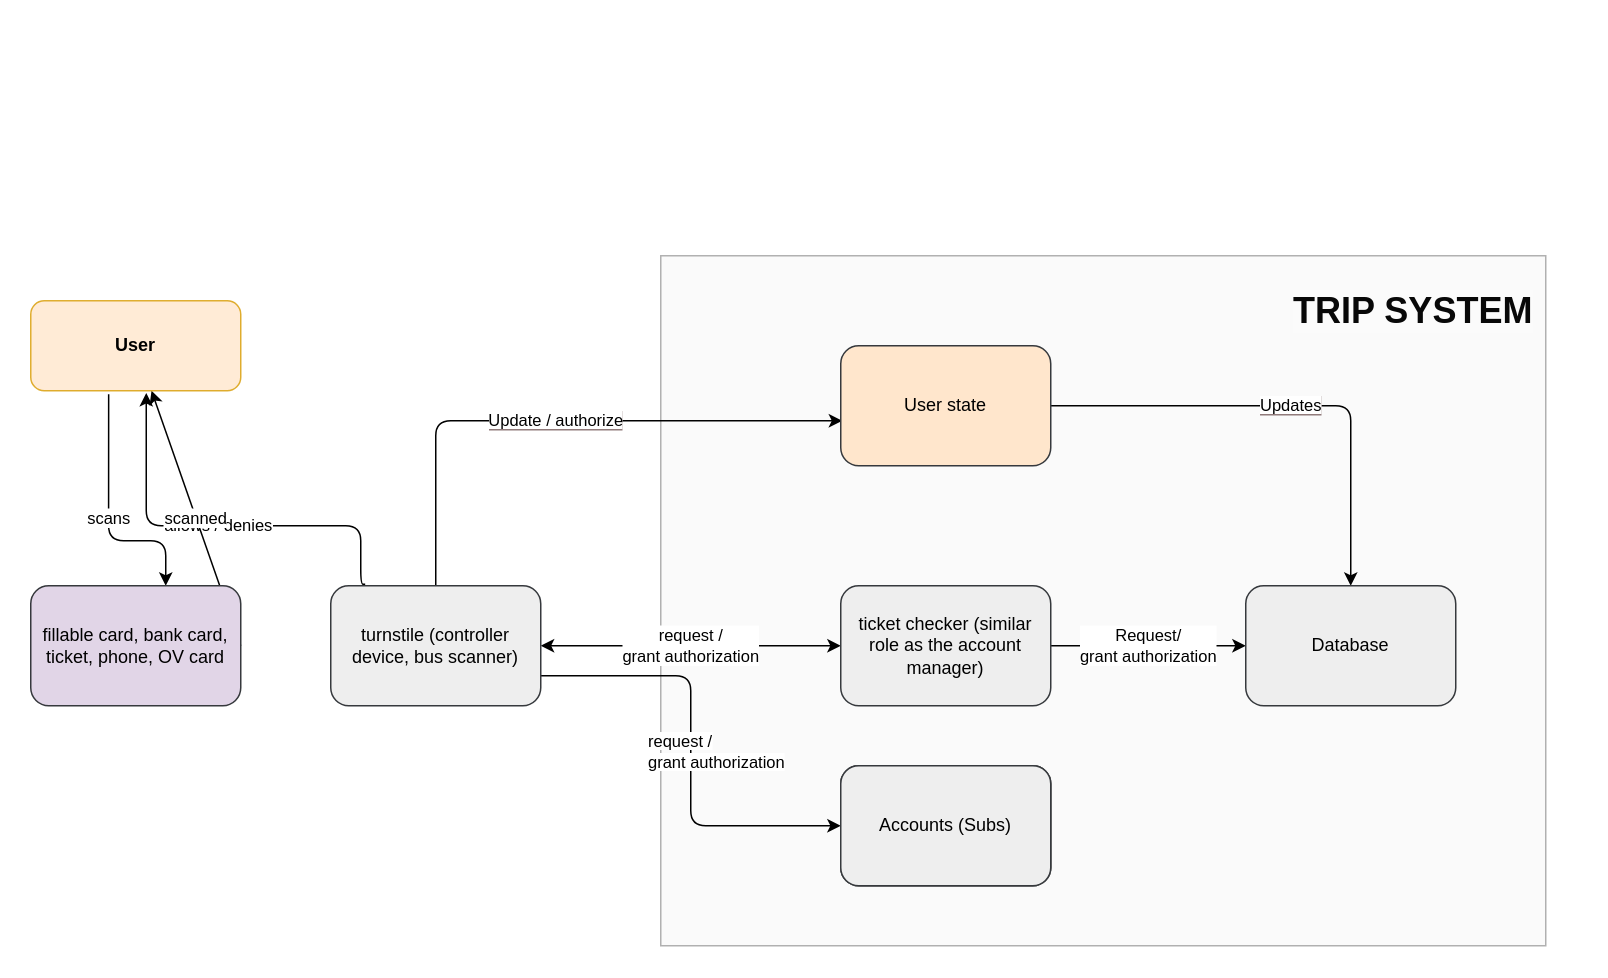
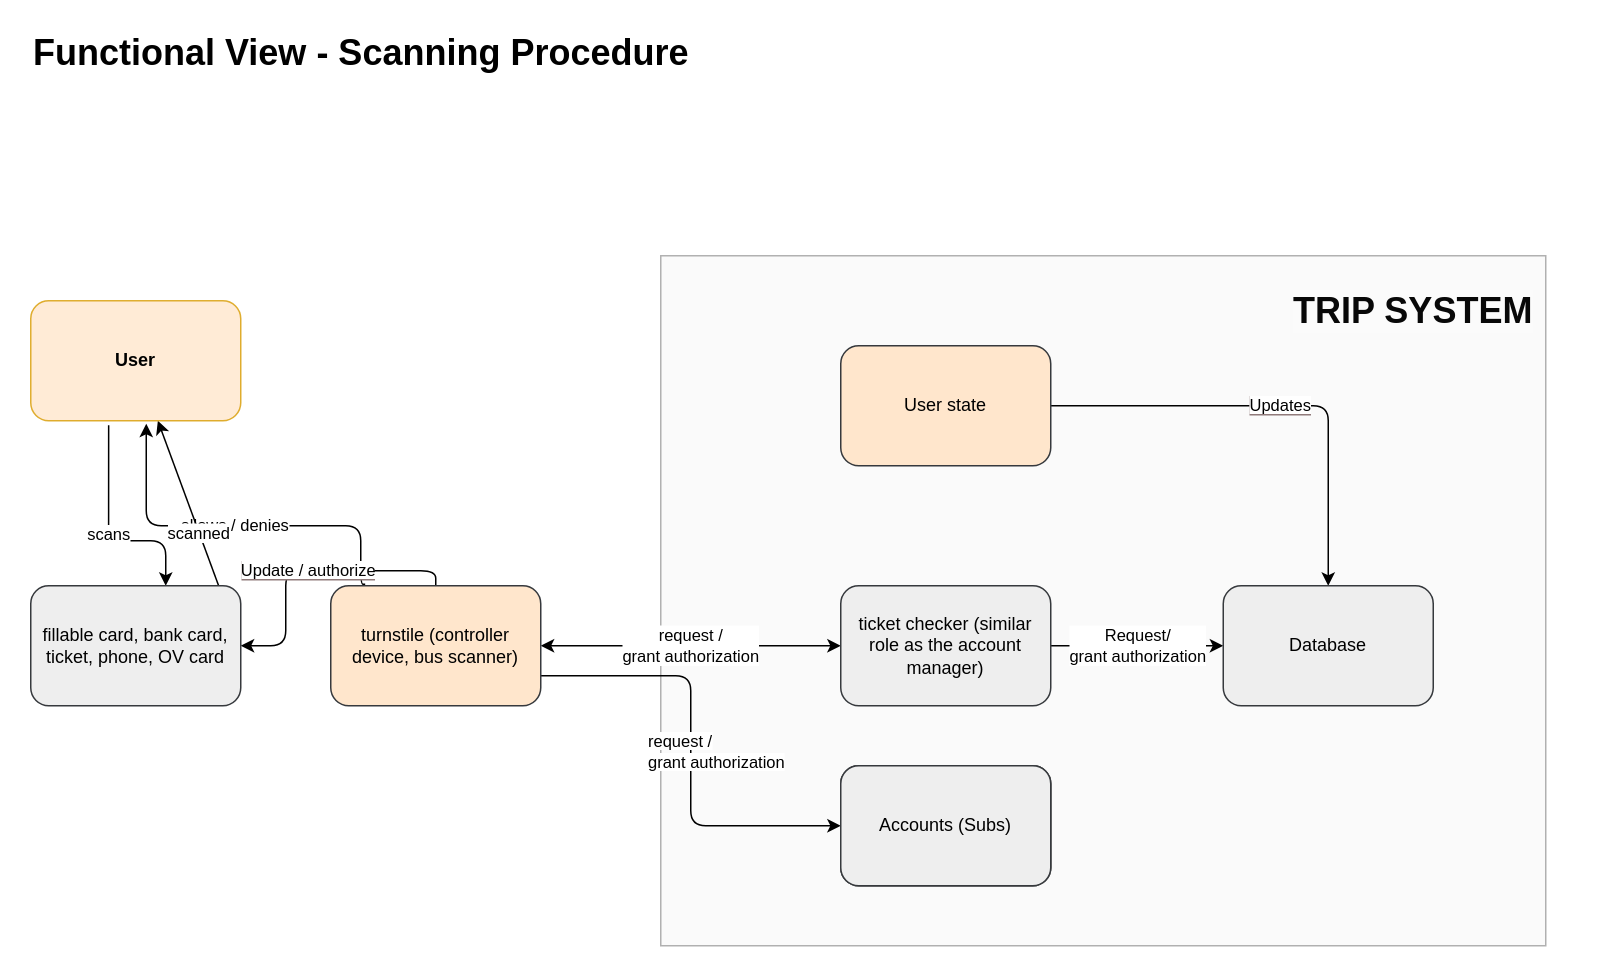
node "Functional View - Scanning Procedure": added
node "User": size 210x90 -> 210x120
edge "turnstile (controller device, bus scanner)" -> "User state": now "turnstile (controller device, bus scanner)" -> "fillable card, bank card, ticket, phone, OV card"
node "fillable card, bank card, ticket, phone, OV card": fillcolor #e1d5e7 -> #eeeeee
node "turnstile (controller device, bus scanner)": fillcolor #eeeeee -> #ffe6cc
node "Database": moved (1351, 646) -> (1328, 646)
